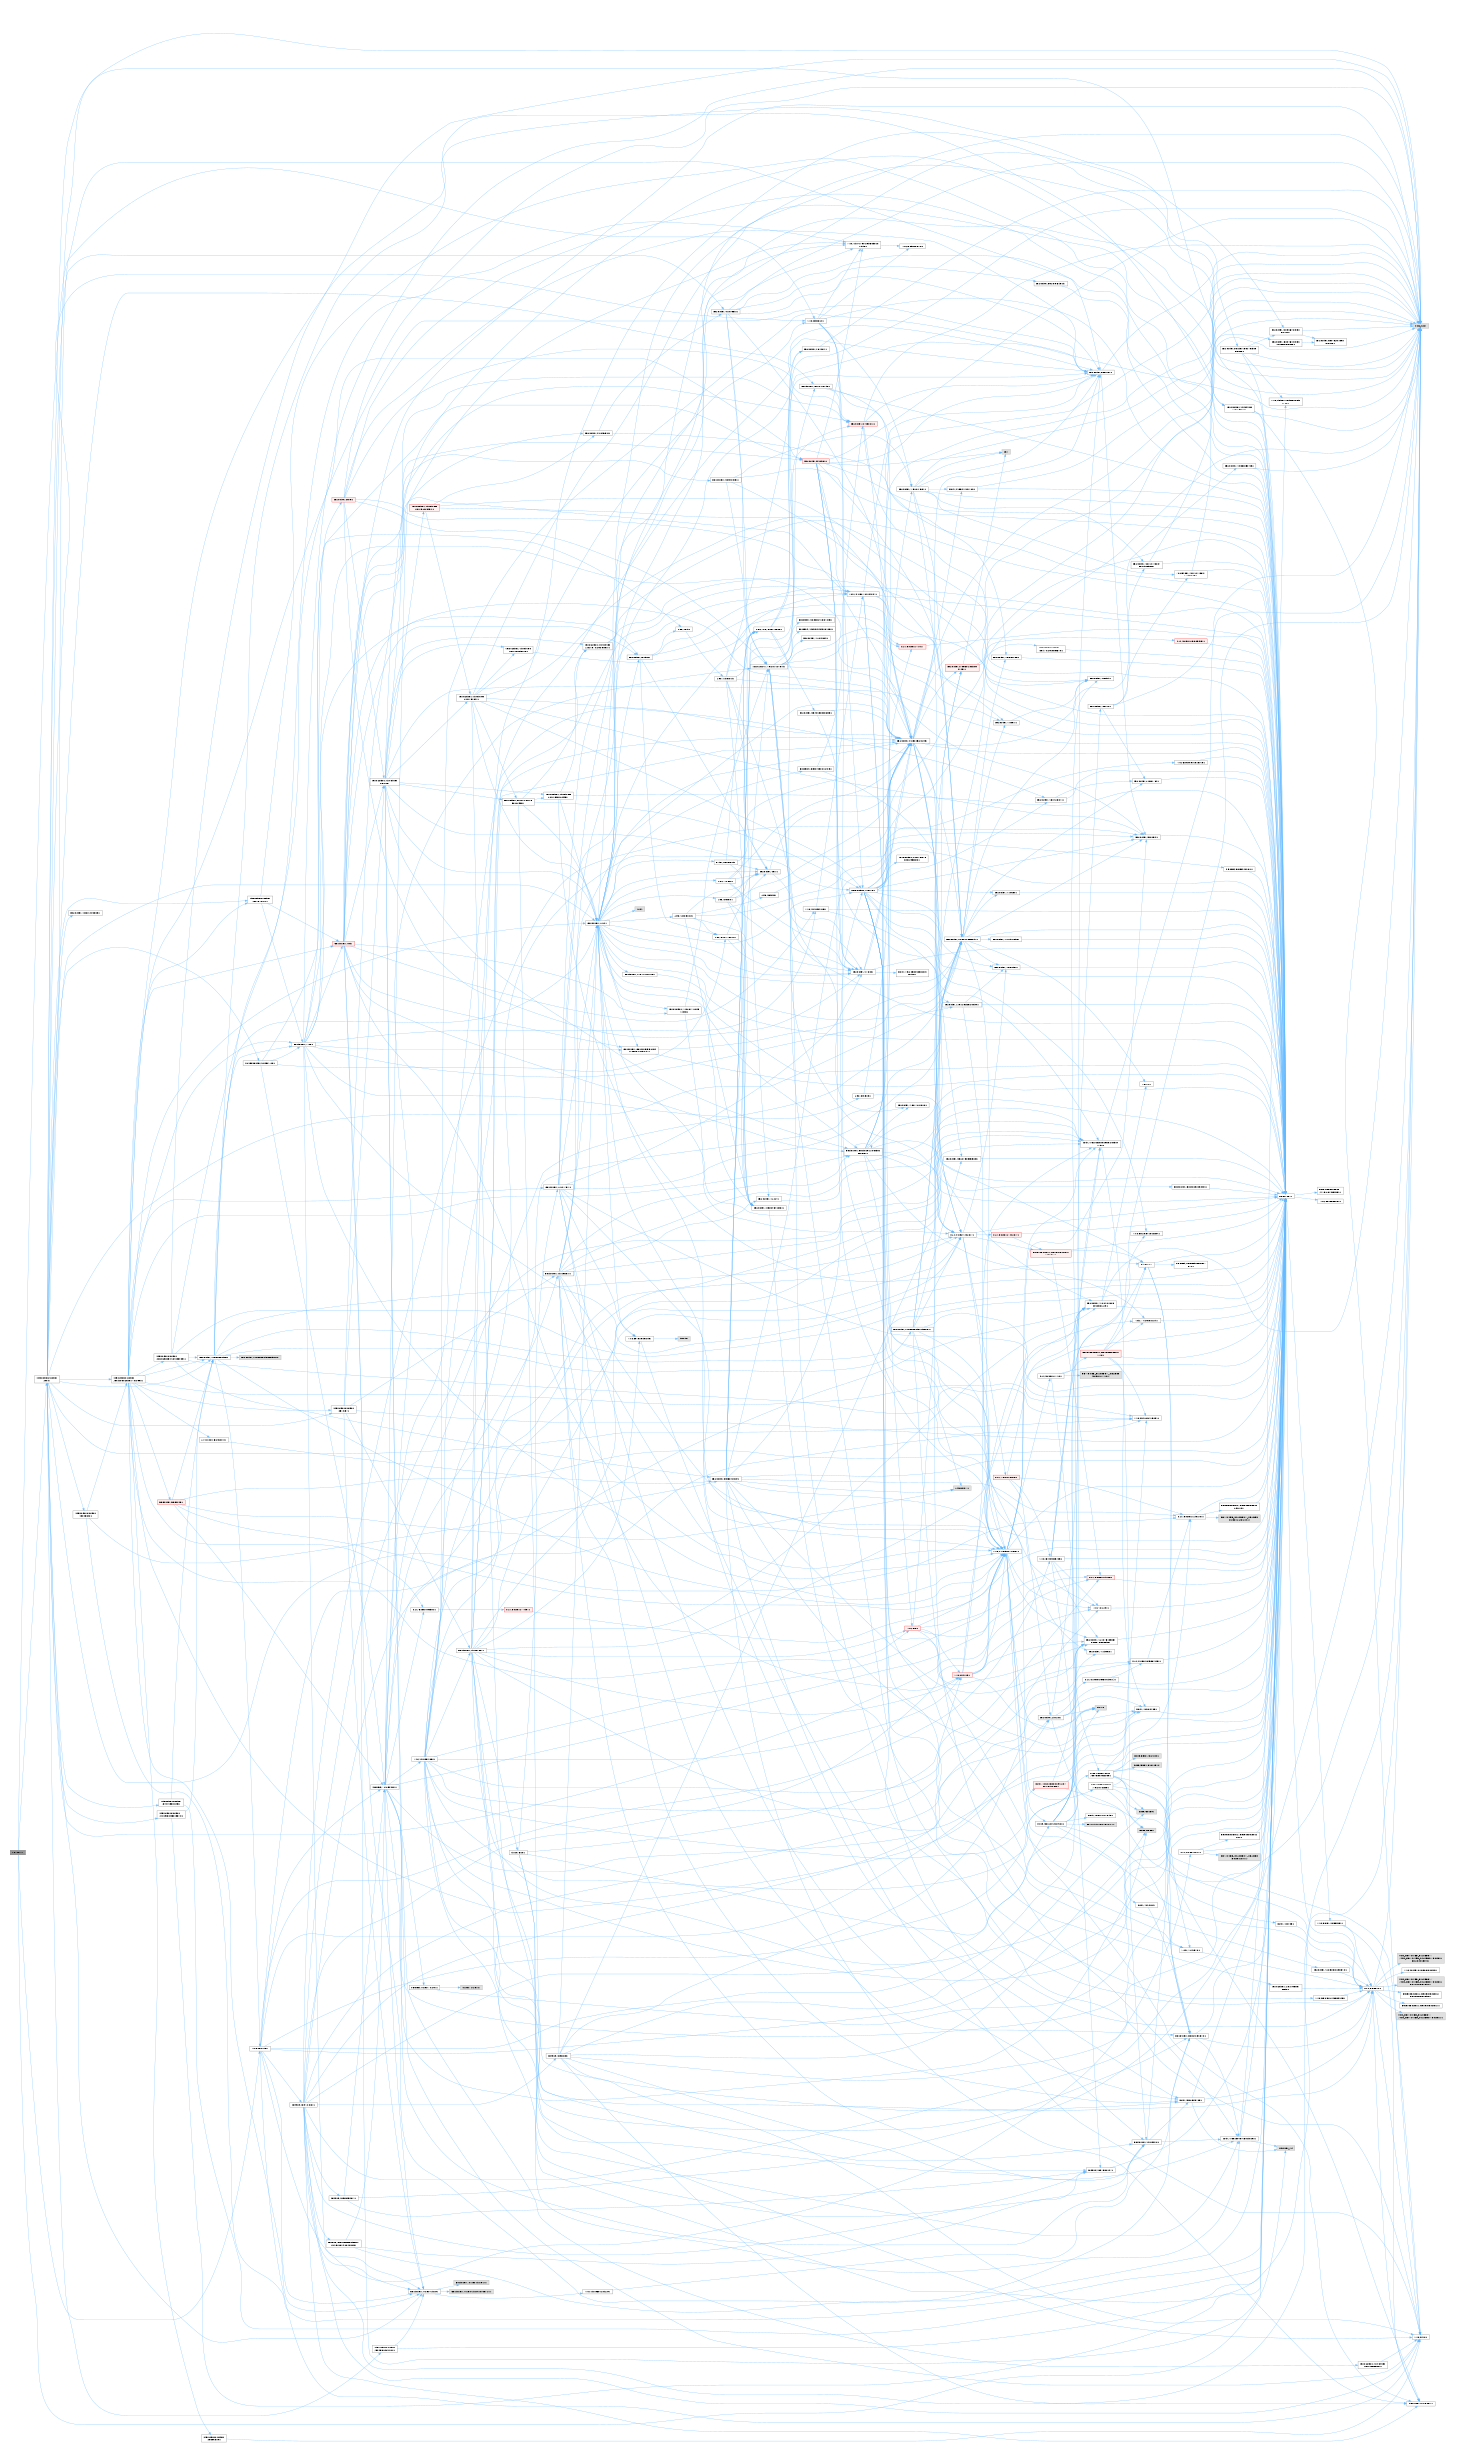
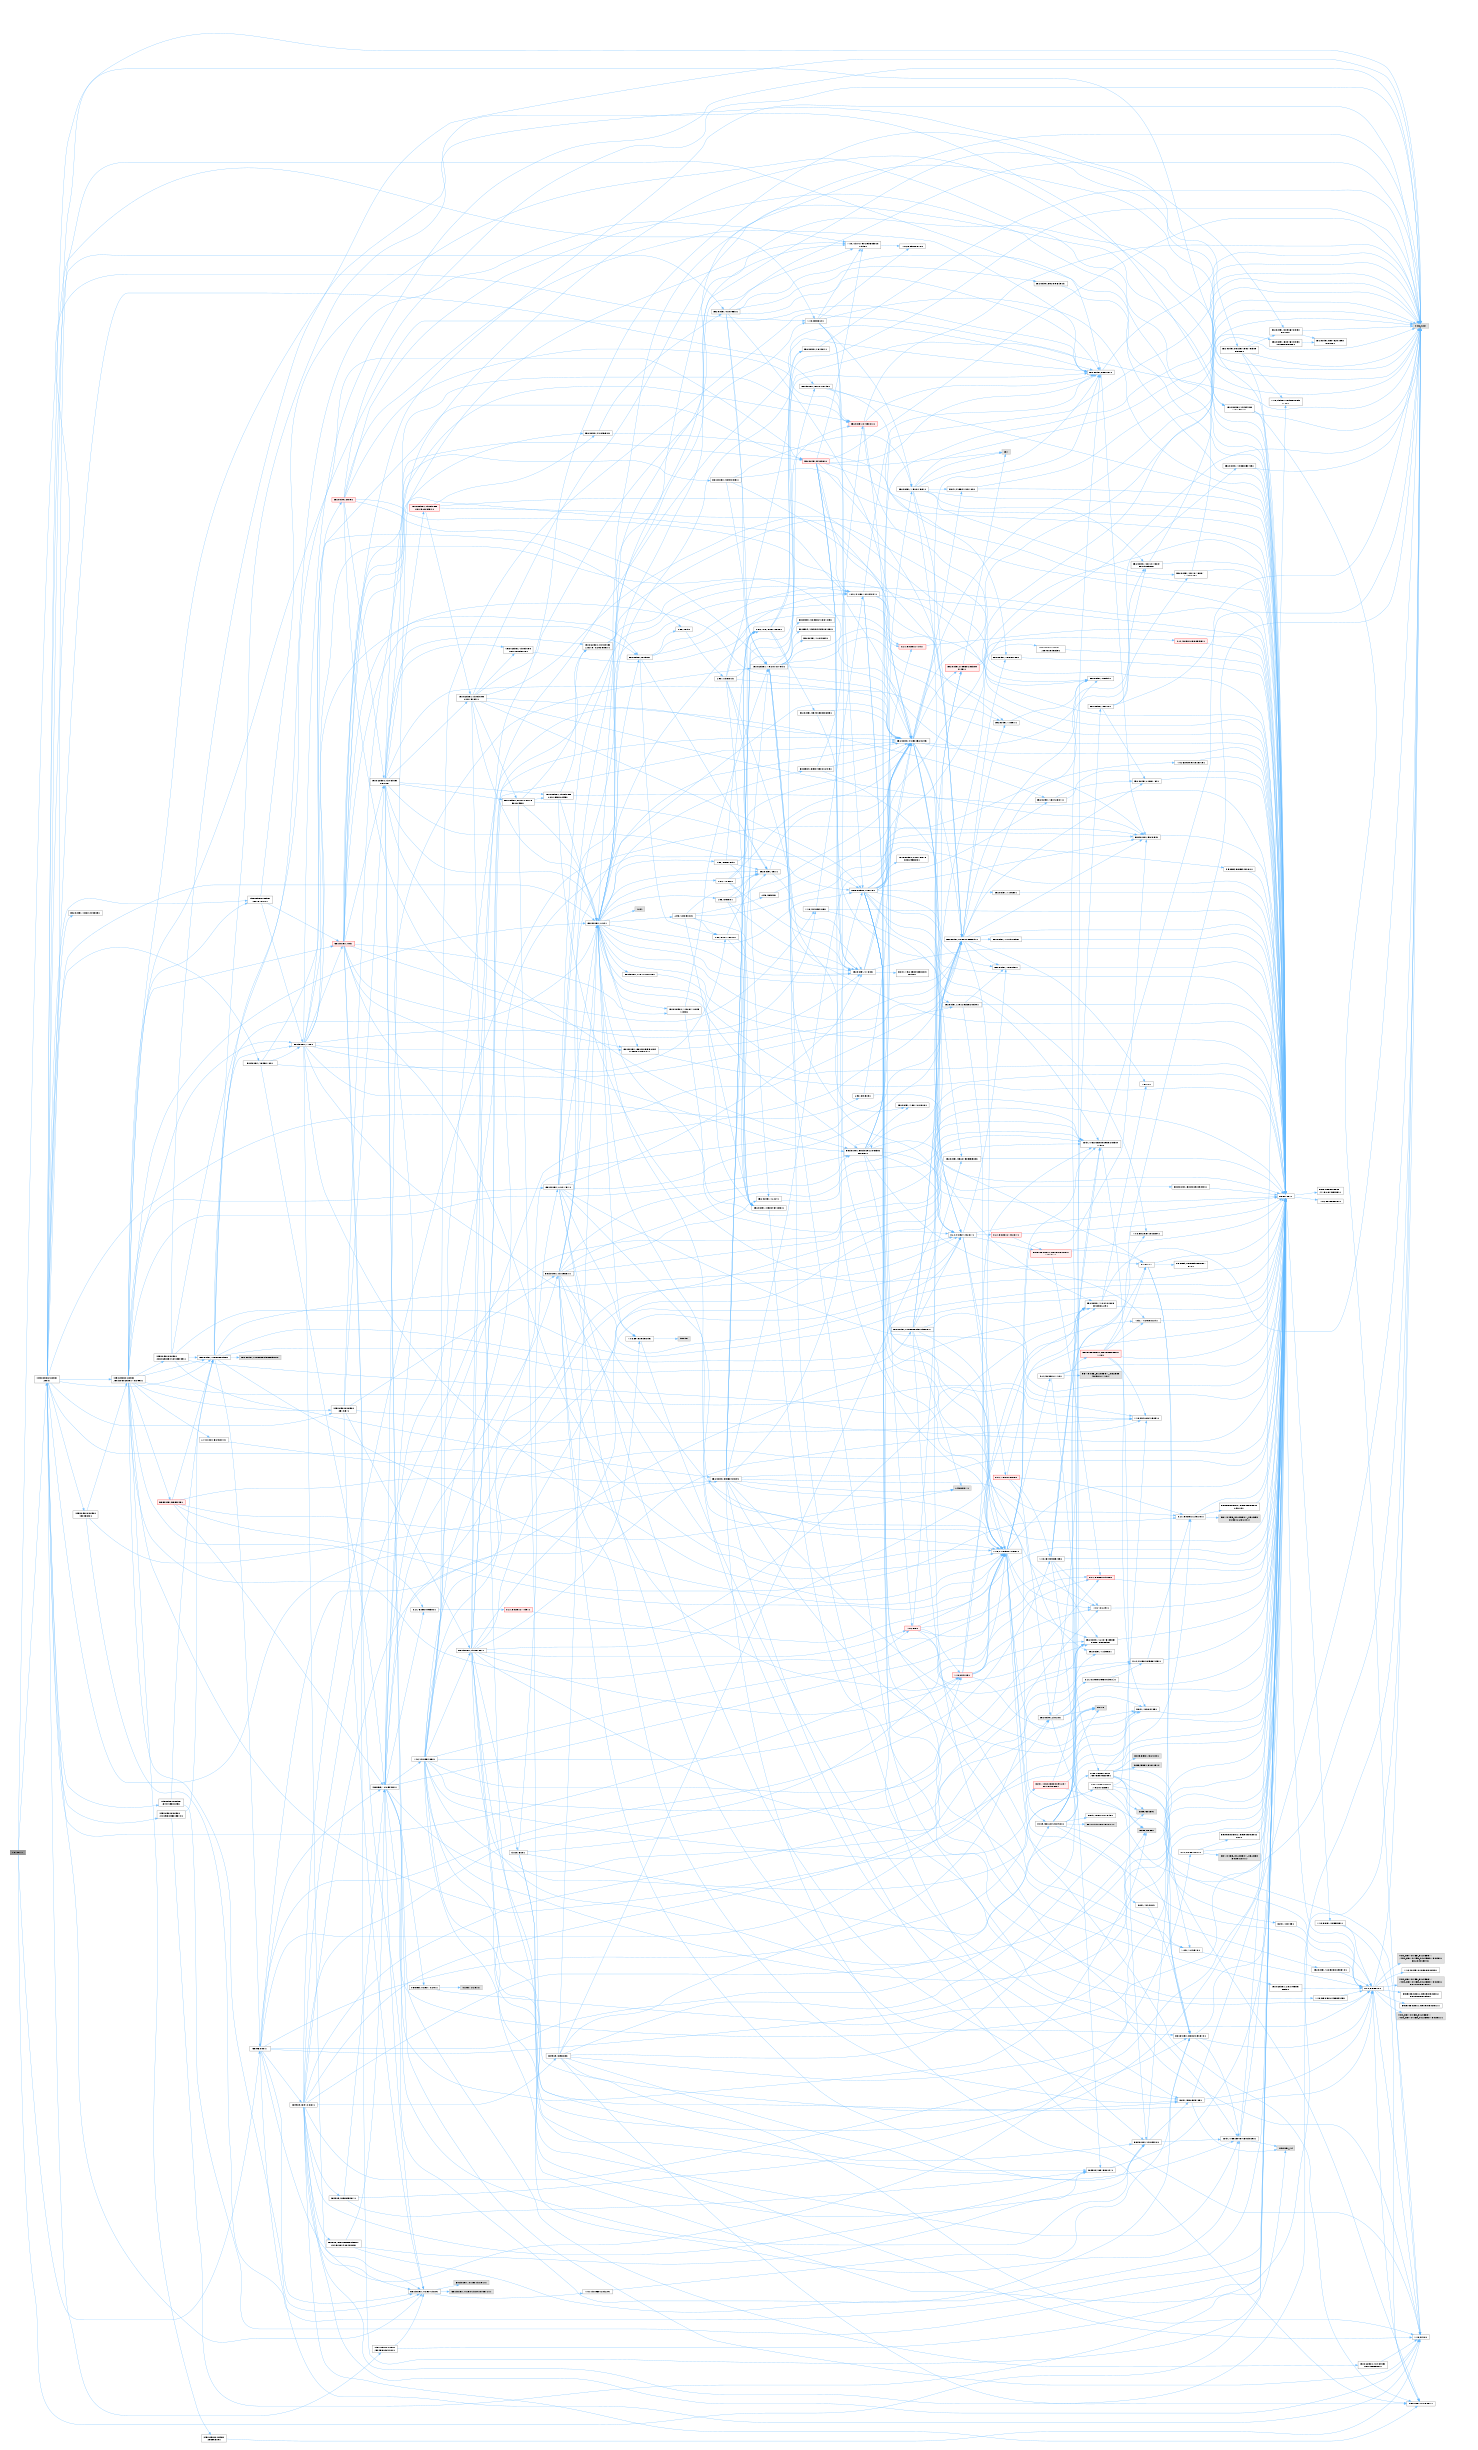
edge "Misc/Optional.h" -> "Templates/UnrealTemplate.h": now "Concepts/GetTypeHashable.h" -> "Templates/UnrealTemplate.h"
node "NameTypes/IsTriviallyCopy Assignable.h": label "NameTypes/IsTriviallyCopy Assignable.h" -> "Templates/IsTriviallyCopy Assignable.h"
node "Internationalization /TextNamespaceFwd.h": label "Internationalization /TextNamespaceFwd.h" -> "Internationalization /ReverseIterate.h"
node "IsEnumClass/MemoryLayout.h": label "IsEnumClass/MemoryLayout.h" -> "Serialization/MemoryLayout.h"
node "Templates/EnableIf.h": label "Templates/EnableIf.h" -> "Containers/EnableIf.h"
node "Bytes/HeapSort.h": label "Bytes/HeapSort.h" -> "Algo/HeapSort.h"
edge "Templates/UnrealTypeTraits.h" -> "Templates/IsSigned.h": now "Templates/UnrealTypeTraits.h" -> "Templates/IsTriviallyCopy Constructible.h"
node "SharedPointer/SortedMap.h": label "SharedPointer/SortedMap.h" -> "Containers/SortedMap.h"
node "SharedPointer.h": label "SharedPointer.h" -> "CoreGlobals.h"
